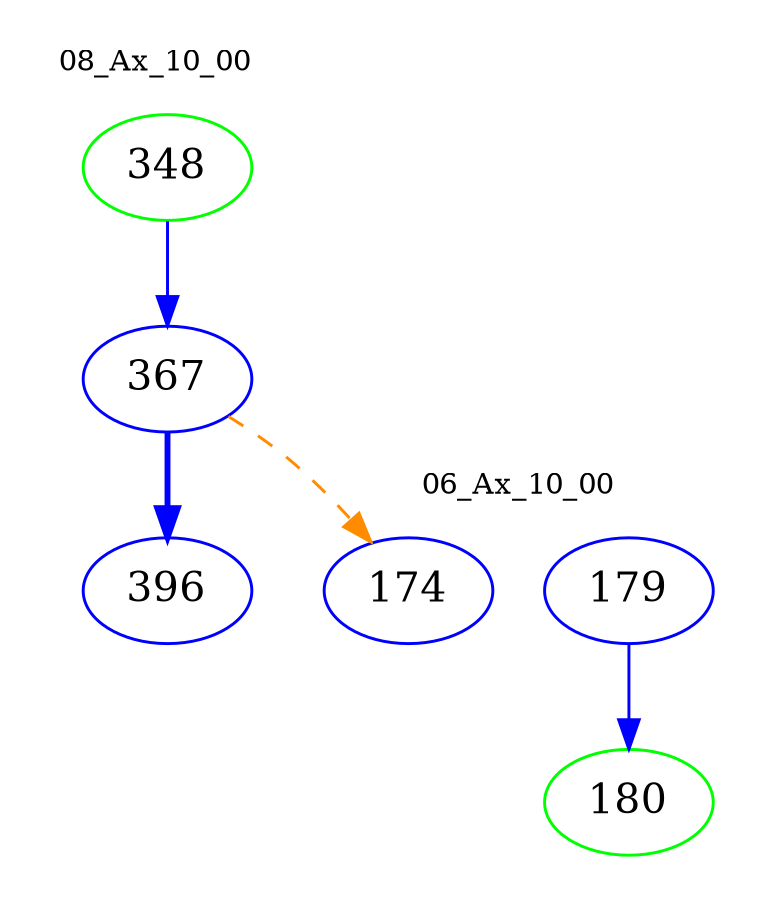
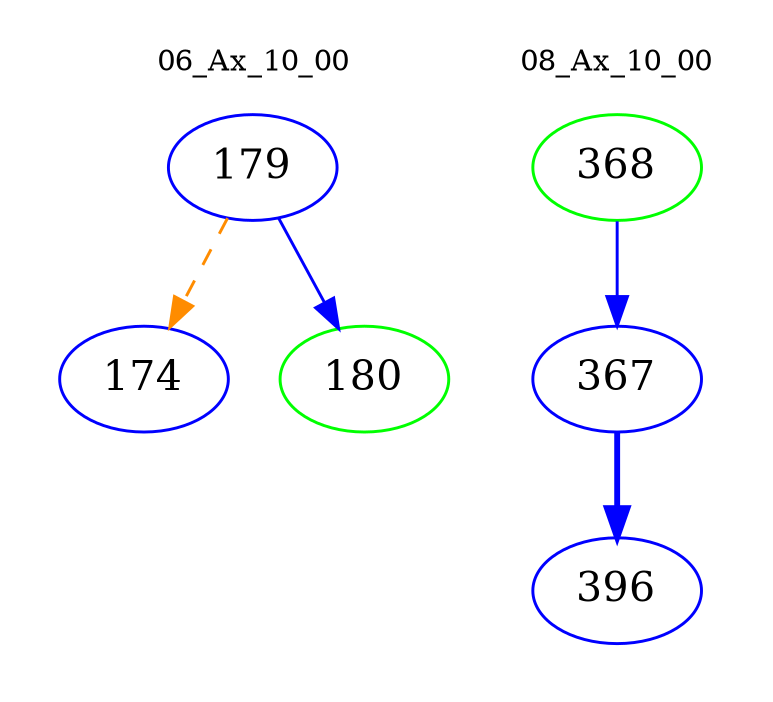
node "348": label "348" -> "368"
edge "367" -> "174": now "179" -> "174"
